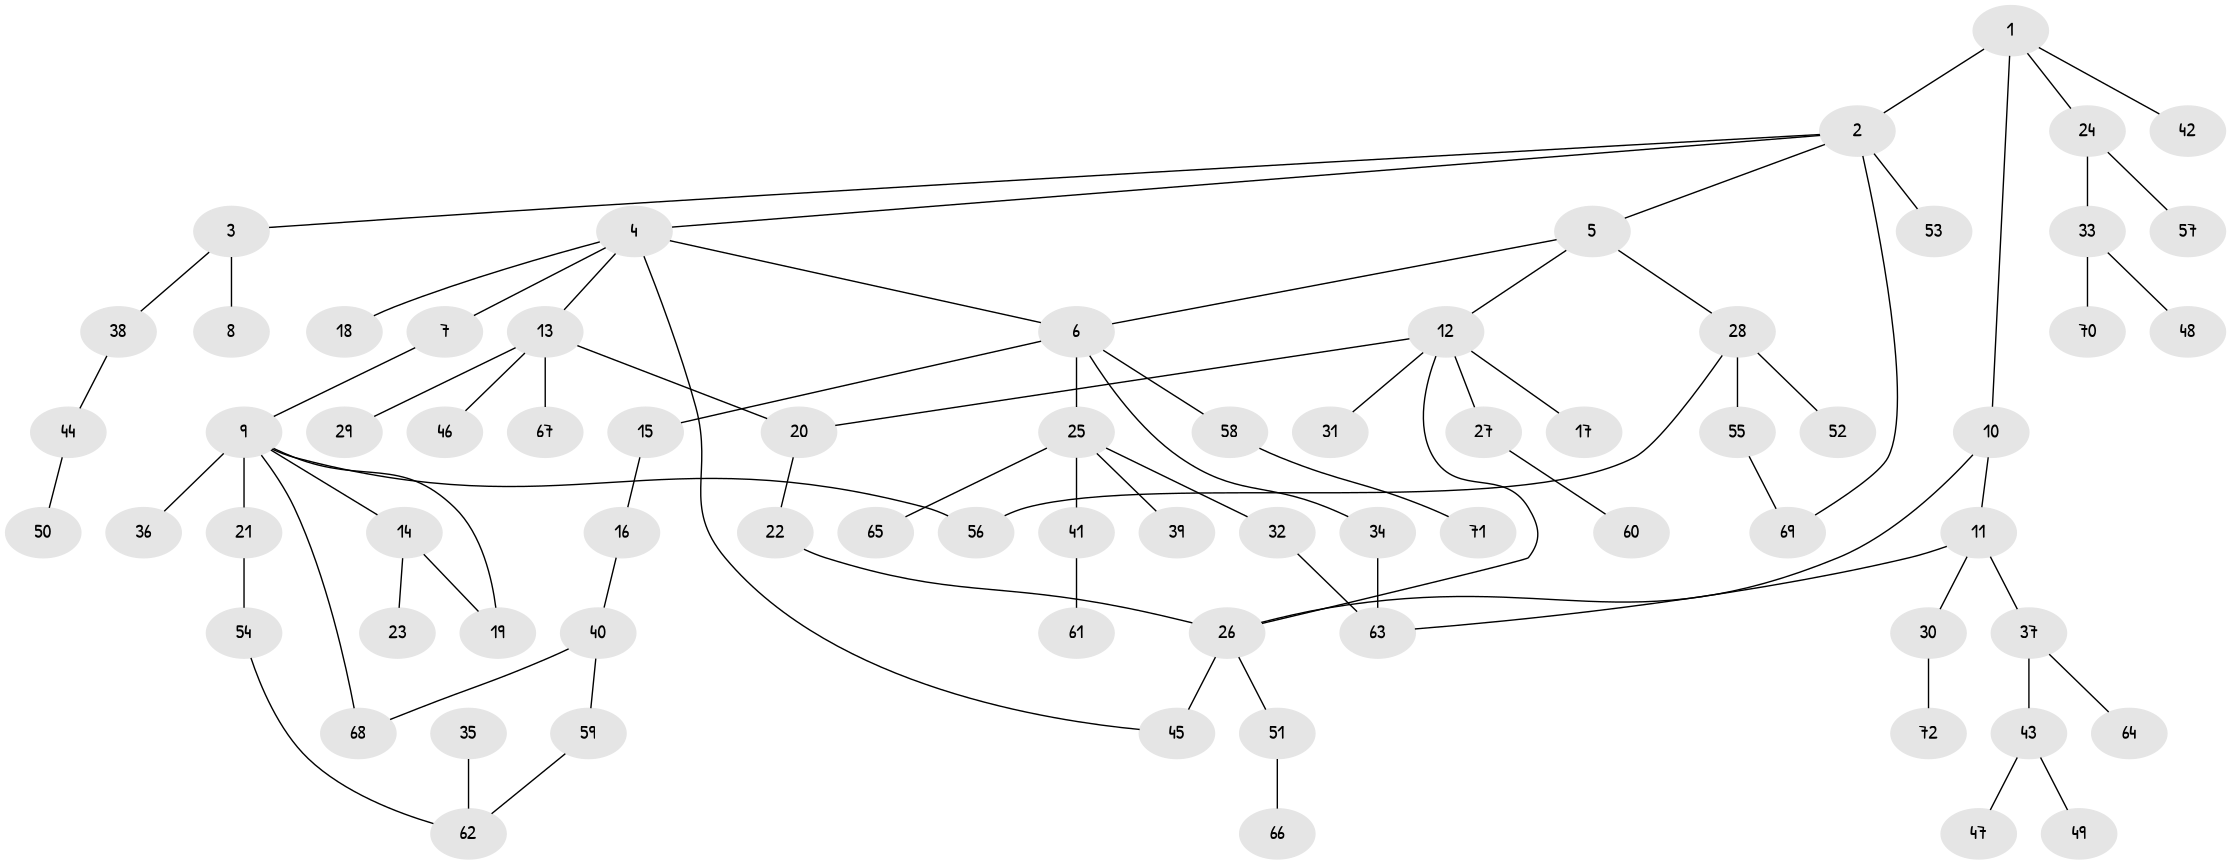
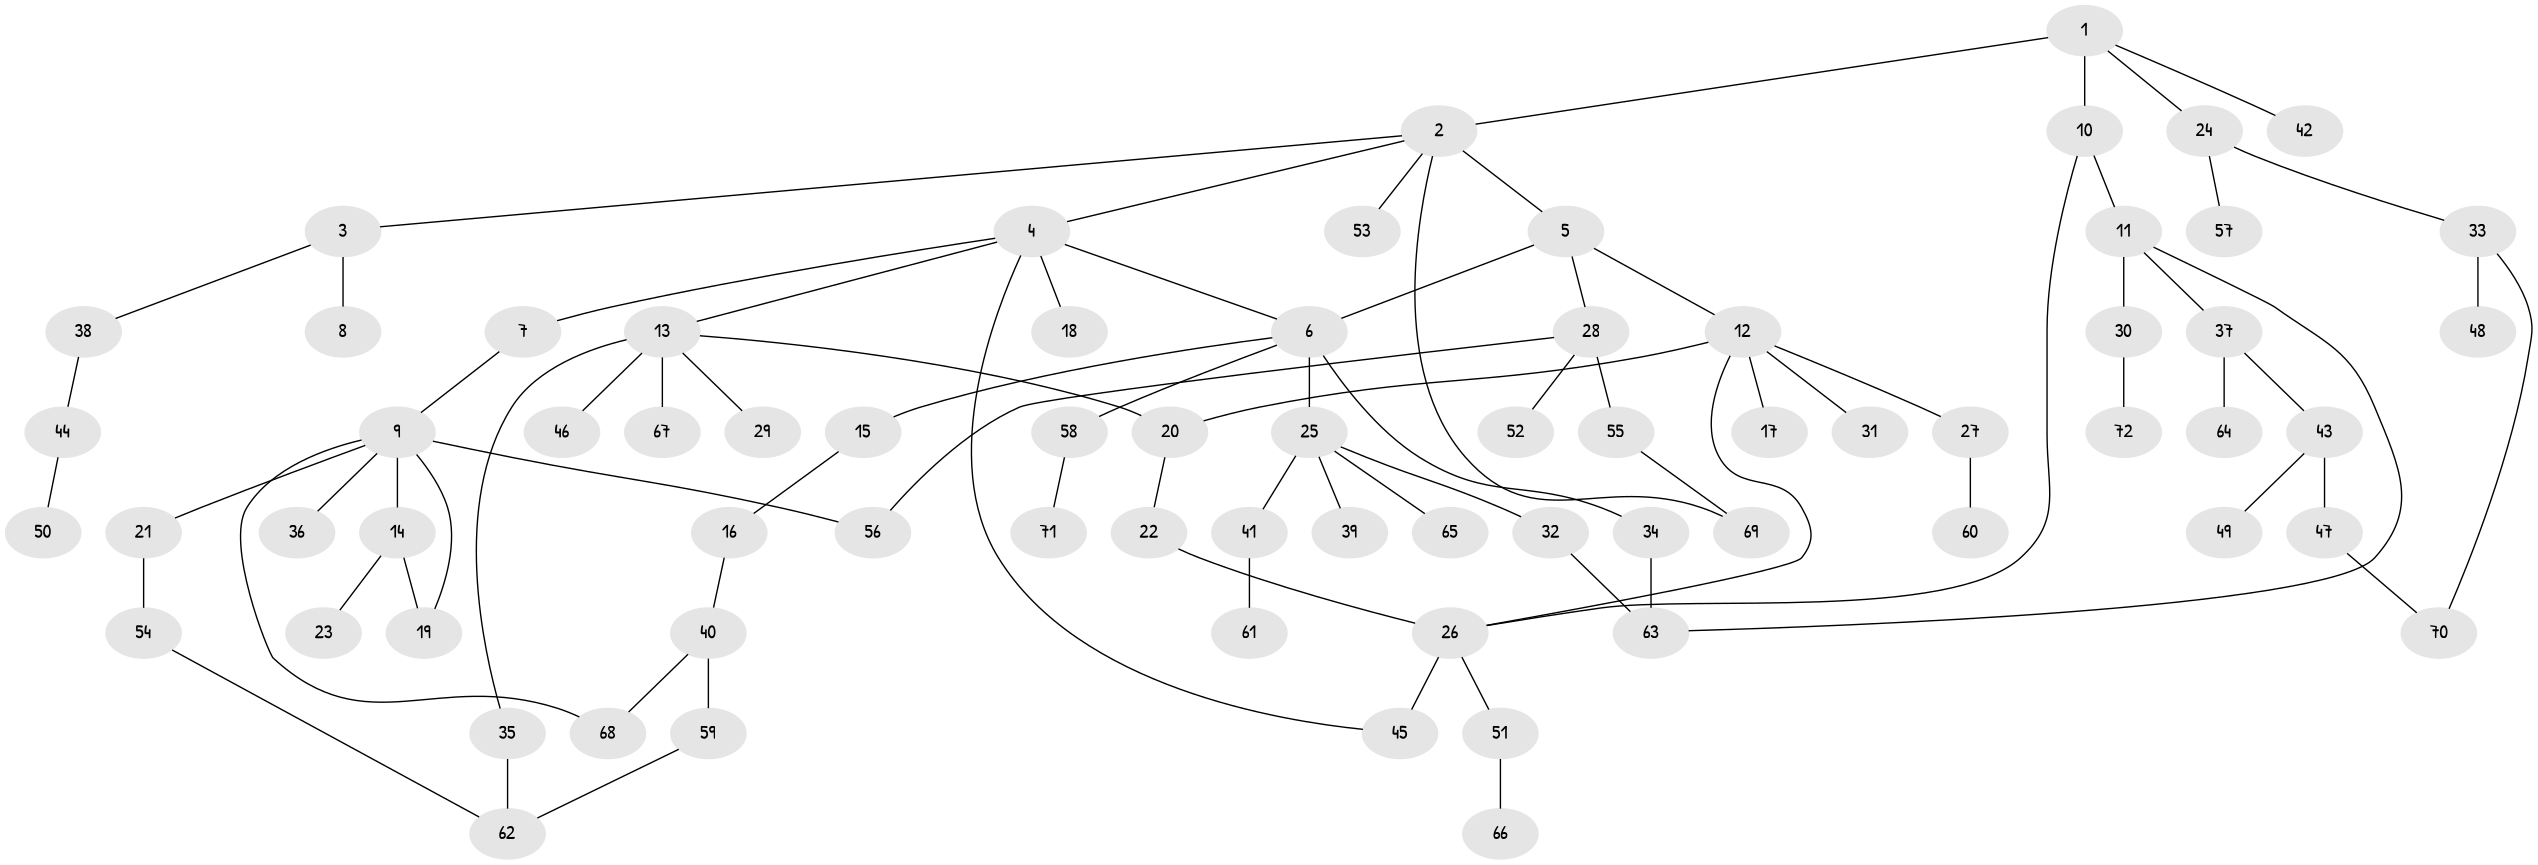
edge "13" -- "35": added
edge "47" -- "70": added
